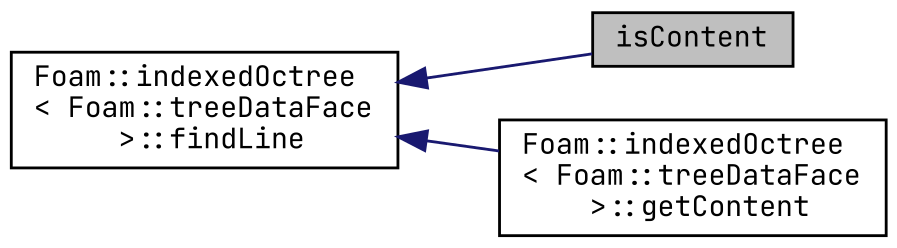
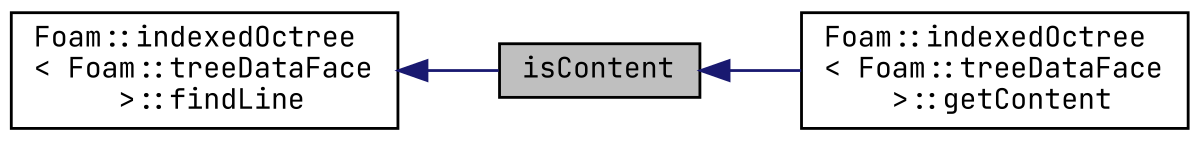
edge "Foam::indexedOctree < Foam::treeDataFace >::getContent" -> "Foam::indexedOctree < Foam::treeDataFace >::findLine": now "Foam::indexedOctree < Foam::treeDataFace >::getContent" -> "isContent"
